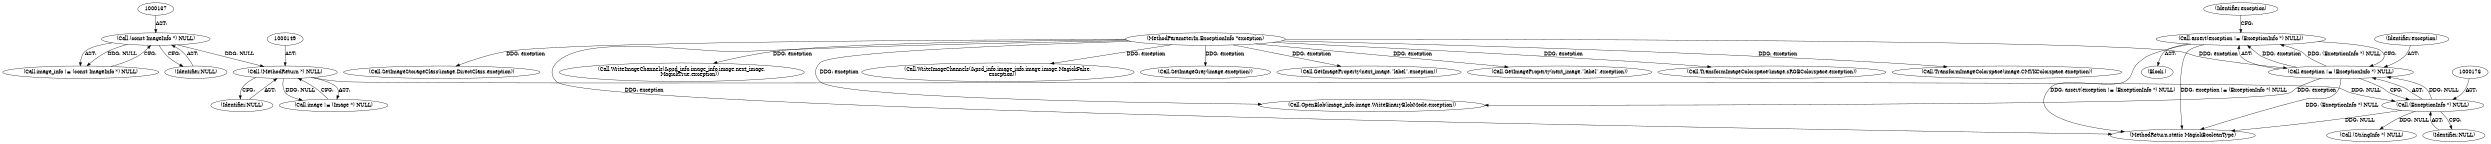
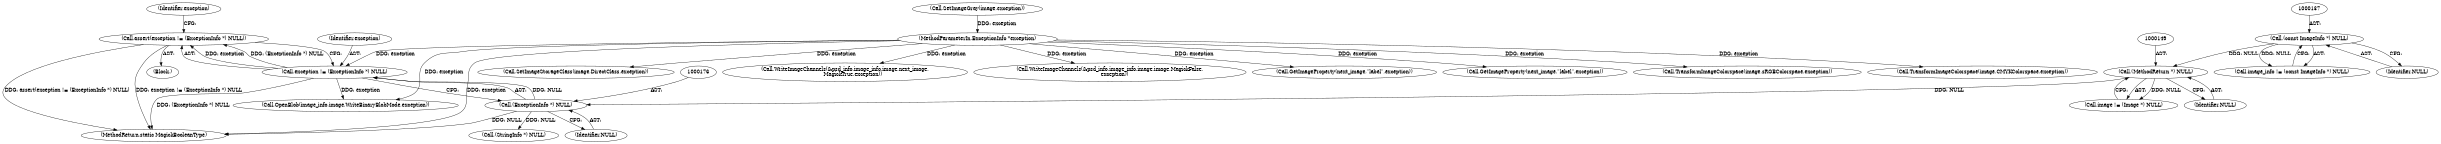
edge "(MethodParameterIn,ExceptionInfo *exception)" -> "(Call,SetImageGray(image,exception))": reversed
